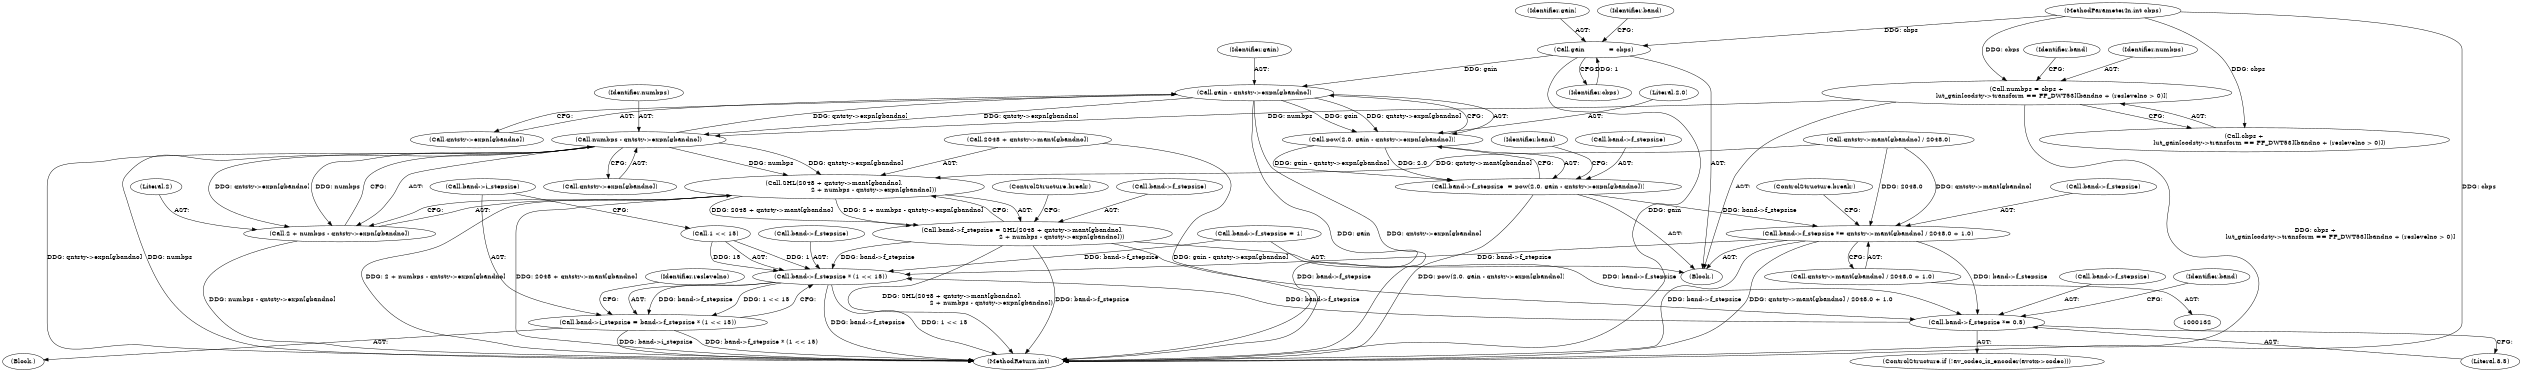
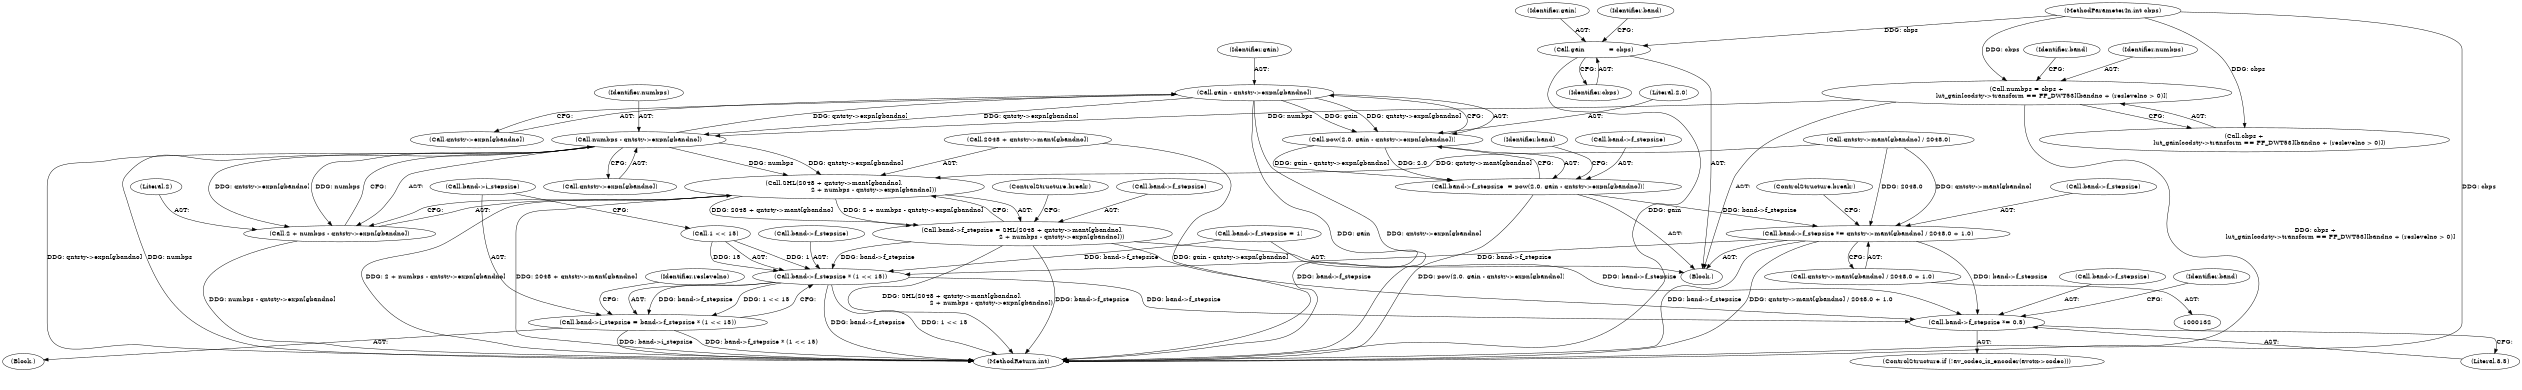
edge "(Identifier,cbps)" -> "(Call,gain            = cbps)": label "DDG: 1" -> "AST: "
edge "(Call,gain            = cbps)" -> "(Call,gain - qntsty->expn[gbandno])": removed, label "DDG: gain"
edge "(Call,band->f_stepsize *= 0.5)" -> "(Call,band->f_stepsize * (1 << 15))": reversed
